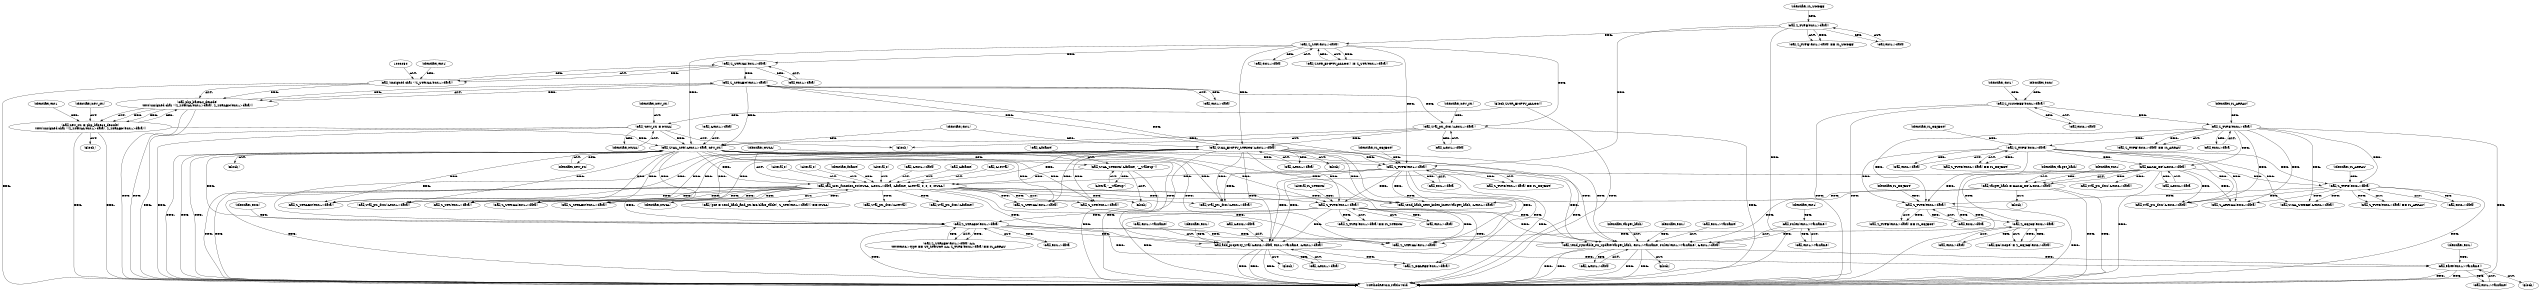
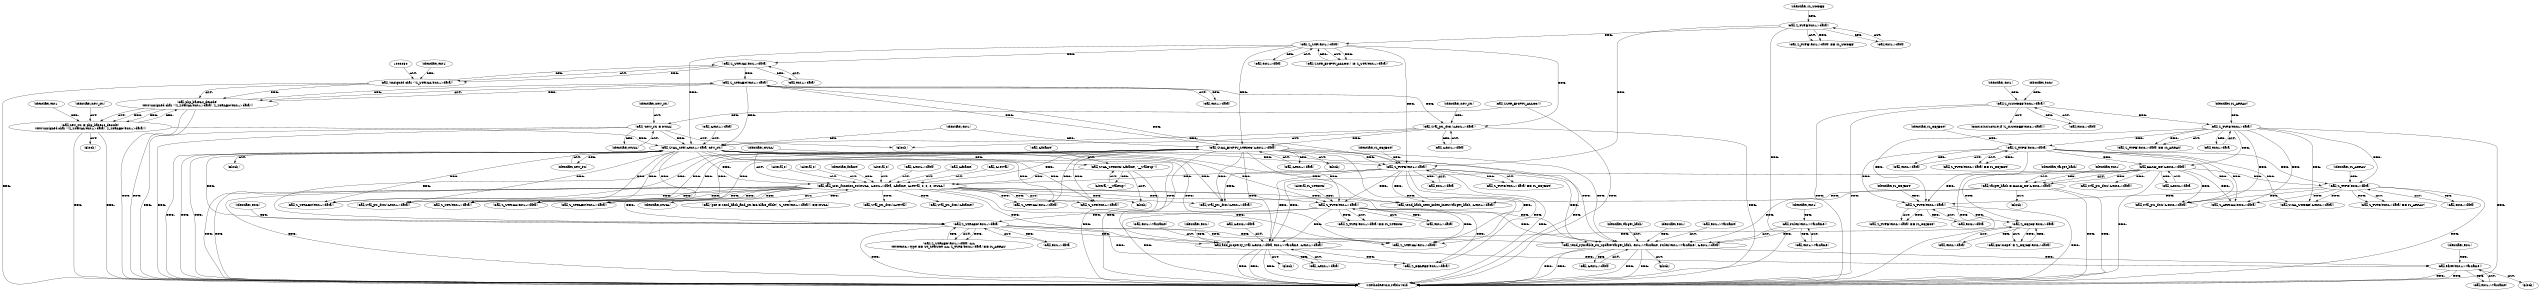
node "(Block,ZSTR_EMPTY_ALLOC())": label "(Block,ZSTR_EMPTY_ALLOC())" -> "(Call,ZSTR_EMPTY_ALLOC())"
node "(ControlStructure,if (Z_ISUNDEF(ent2->data)))": added
edge "(Call,ZVAL_EMPTY_STRING(&ent1->data))" -> "(Call,zend_hash_next_index_insert(target_hash, &ent1->data))": removed, label "DDG:"
